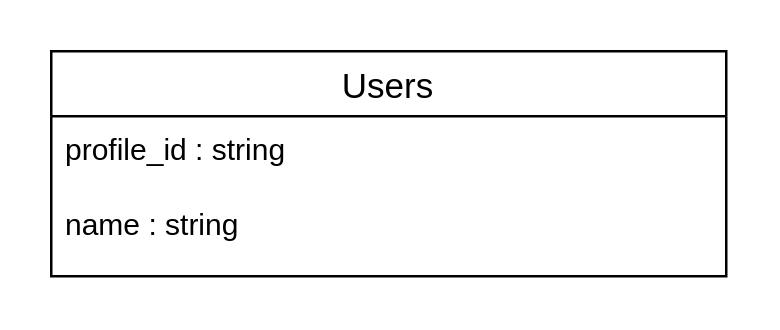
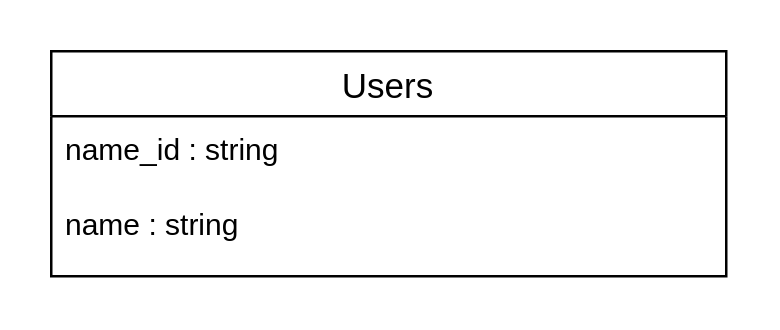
node "profile_id : string": label "profile_id : string" -> "name_id : string"
